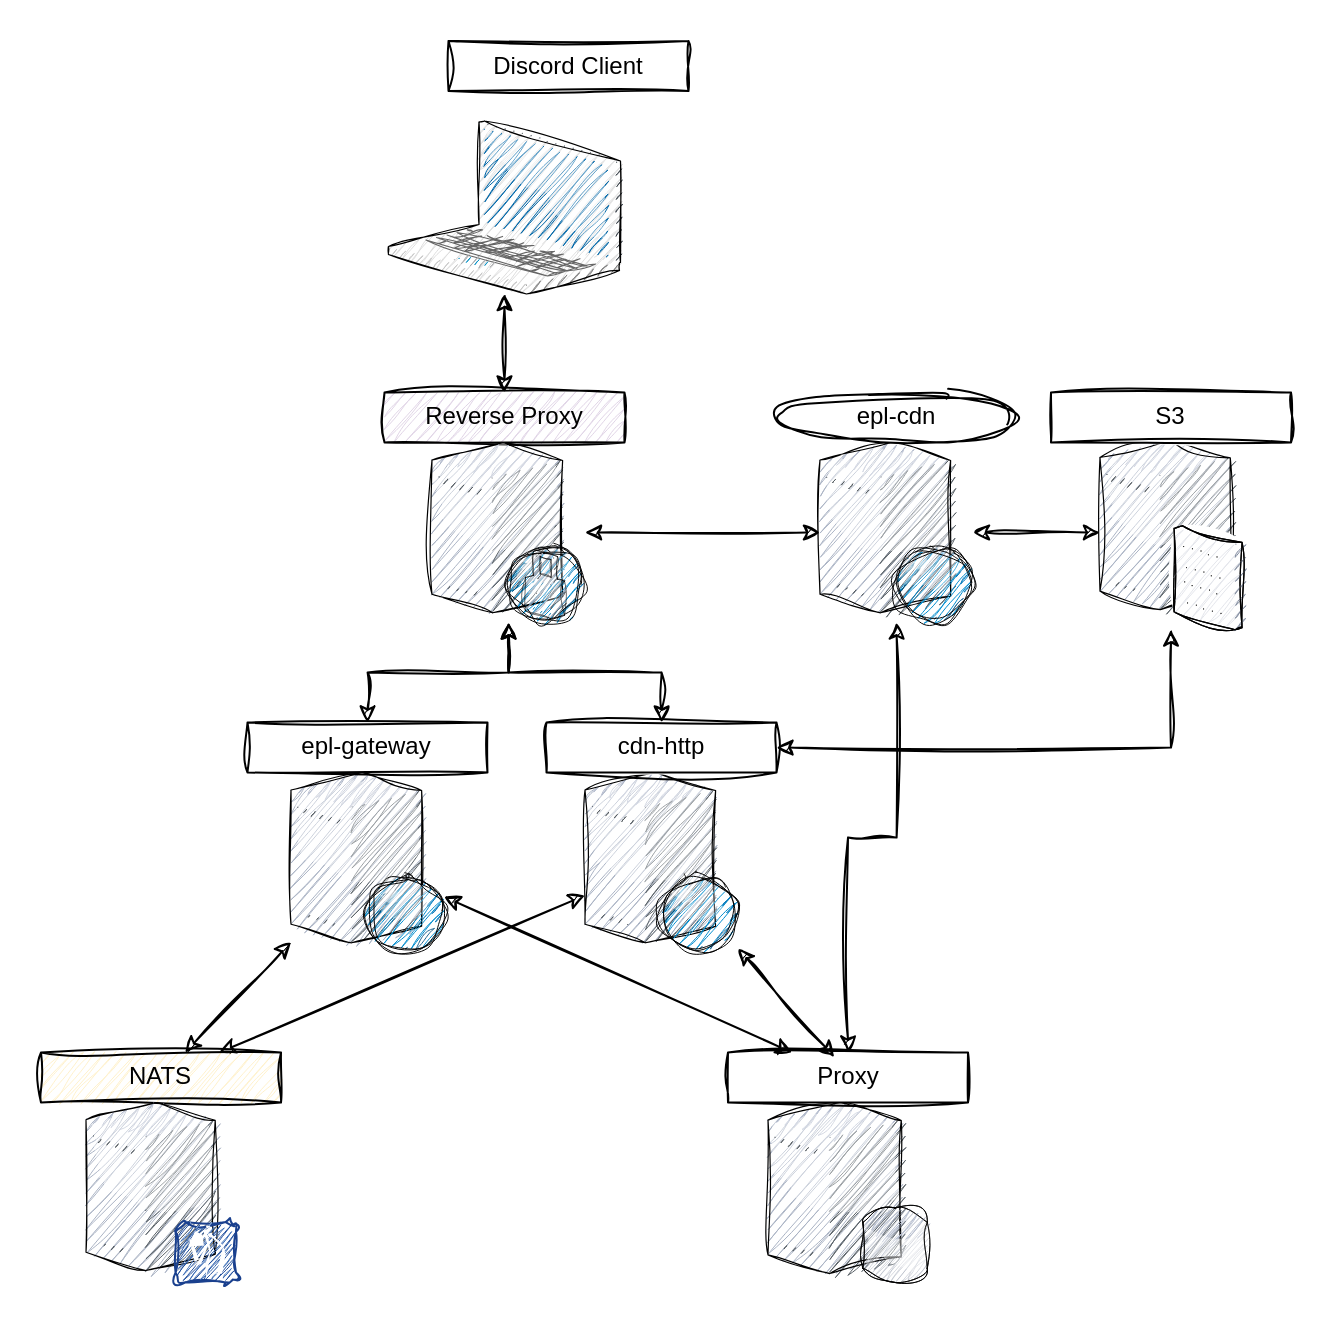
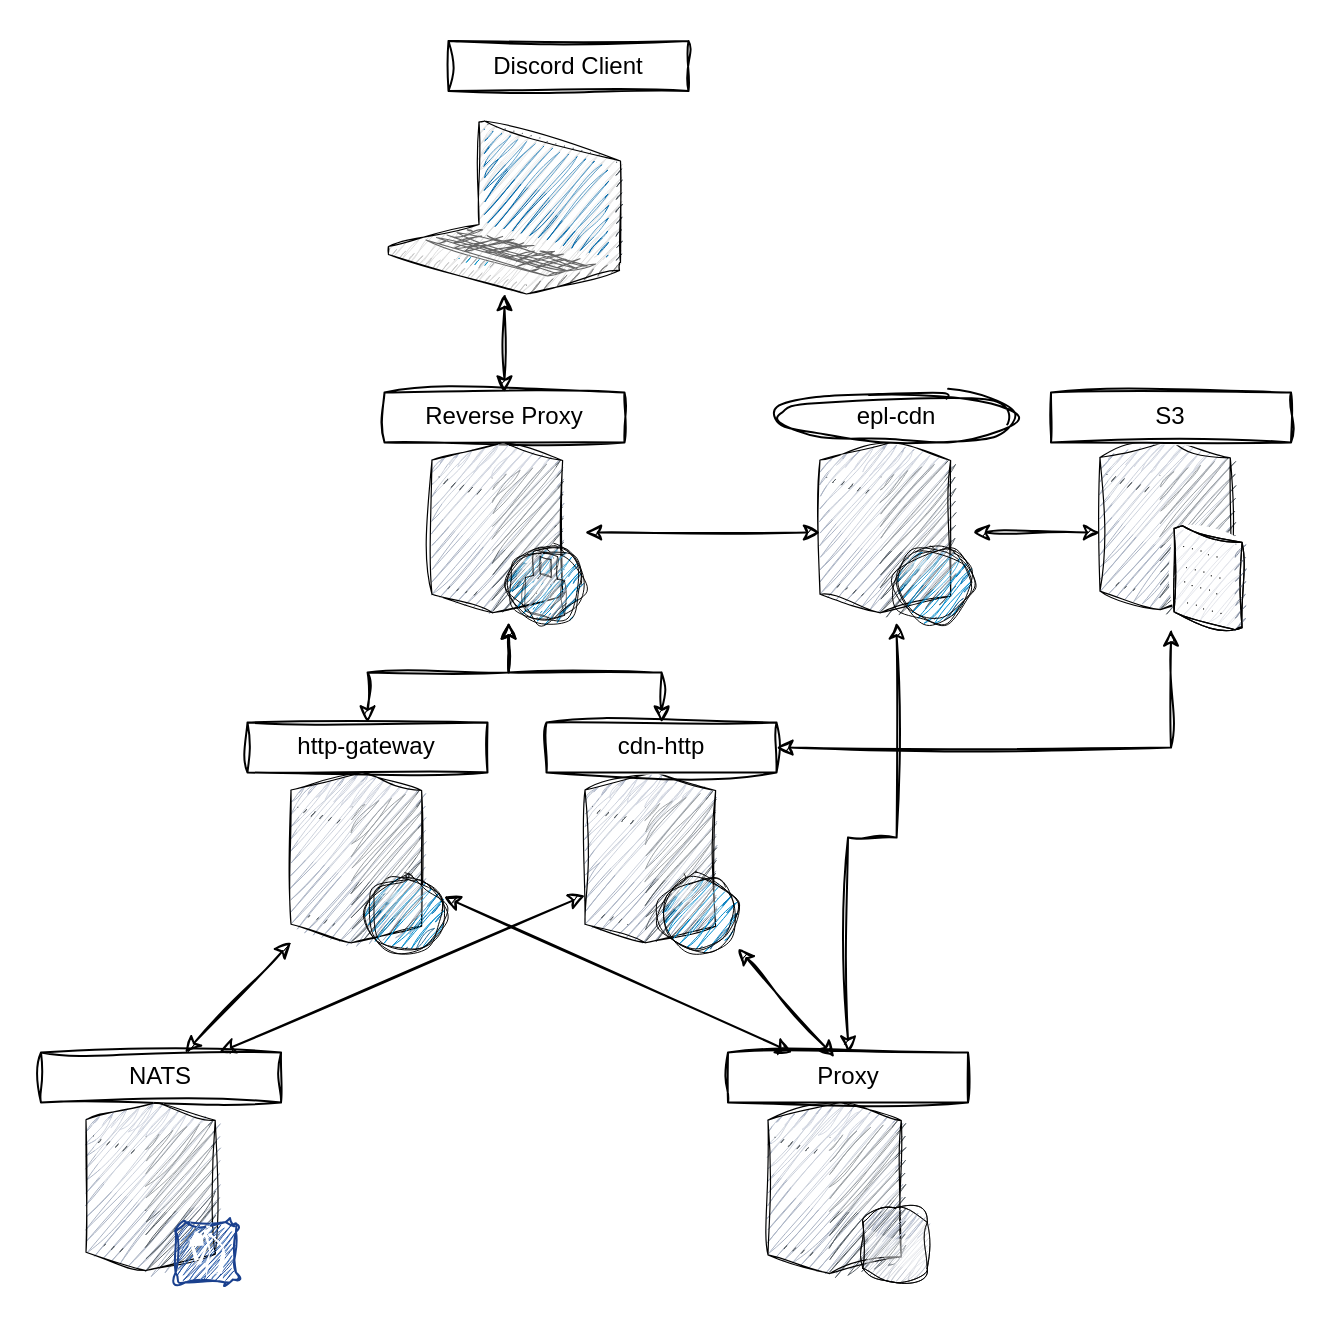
node "Reverse Proxy": fillcolor #e1d5e7 -> #ffffff
node "epl-gateway": label "epl-gateway" -> "http-gateway"
node "NATS": fillcolor #fff2cc -> #ffffff
